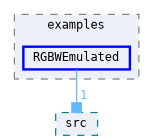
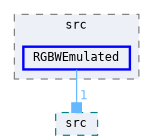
cluster "examples": label "examples" -> "src"
